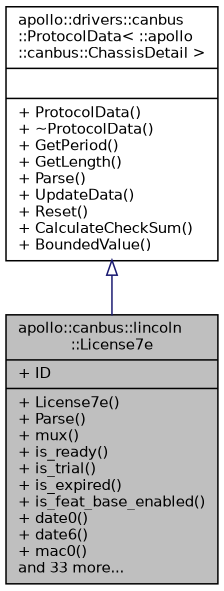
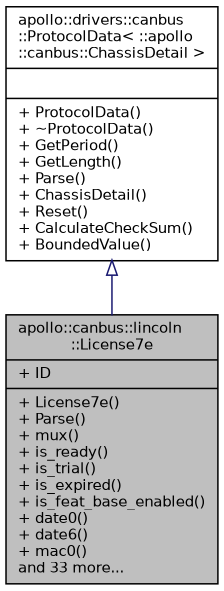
node "apollo::drivers::canbus": text "+ UpdateData()" -> "+ ChassisDetail()"
